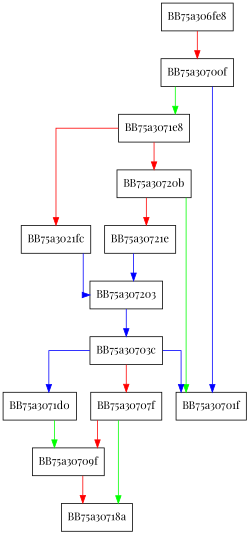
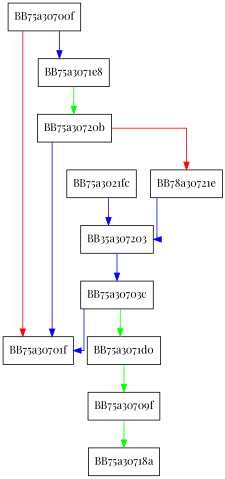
node "BB75a306fe8": removed
edge "BB75a30700f" -> "BB75a3071e8": color green -> blue
edge "BB75a3071e8" -> "BB75a3021fc": removed
edge "BB75a3071e8" -> "BB75a30720b": color red -> green
edge "BB75a30700f" -> "BB75a30701f": color blue -> red
node "BB75a30721e": label "BB75a30721e" -> "BB78a30721e"
edge "BB75a30720b" -> "BB75a30701f": color green -> blue
node "BB75a307203": label "BB75a307203" -> "BB35a307203"
edge "BB75a30703c" -> "BB75a3071d0": color blue -> green
node "BB75a30707f": removed
edge "BB75a30709f" -> "BB75a30718a": color red -> green
